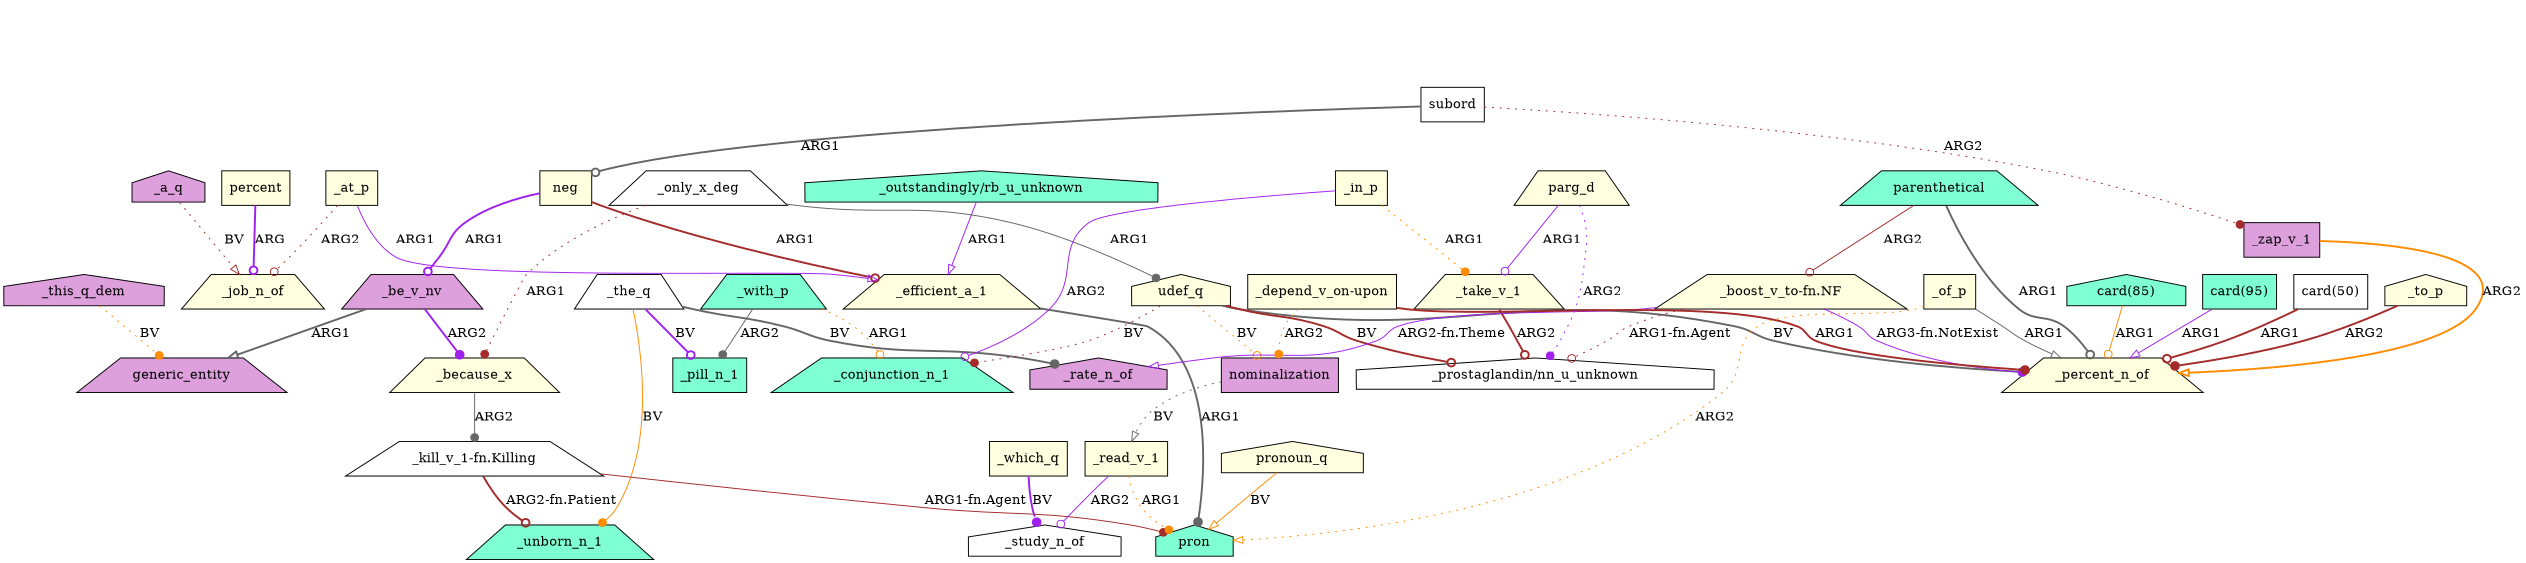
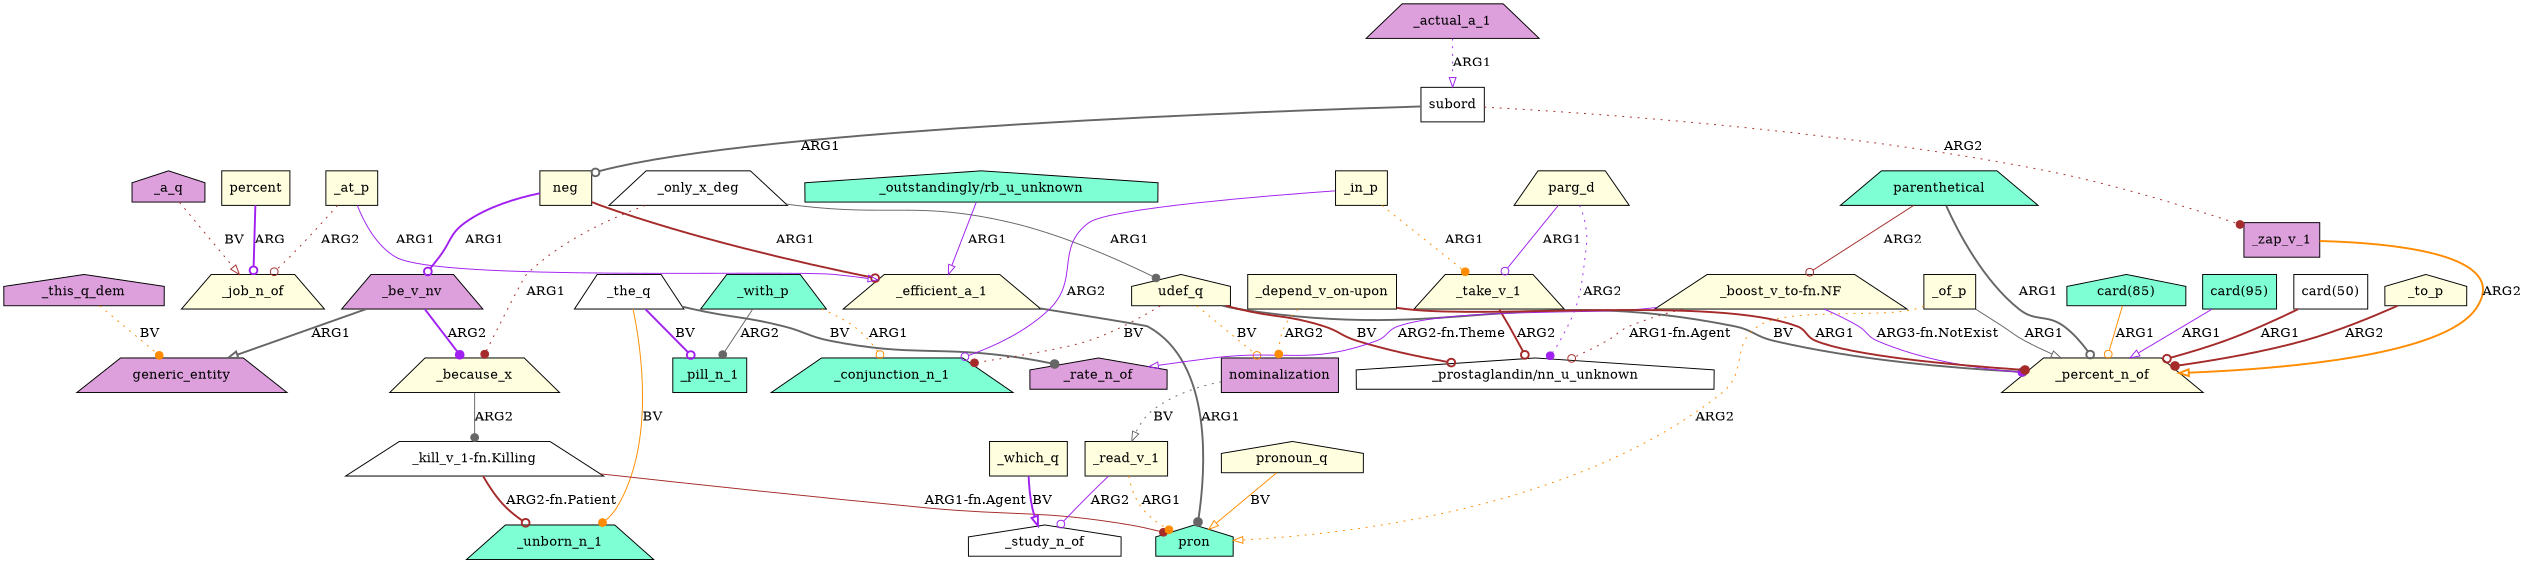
node "_actual_a_1": added
edge "_which_q" -> "_study_n_of": arrowhead dot -> onormal
